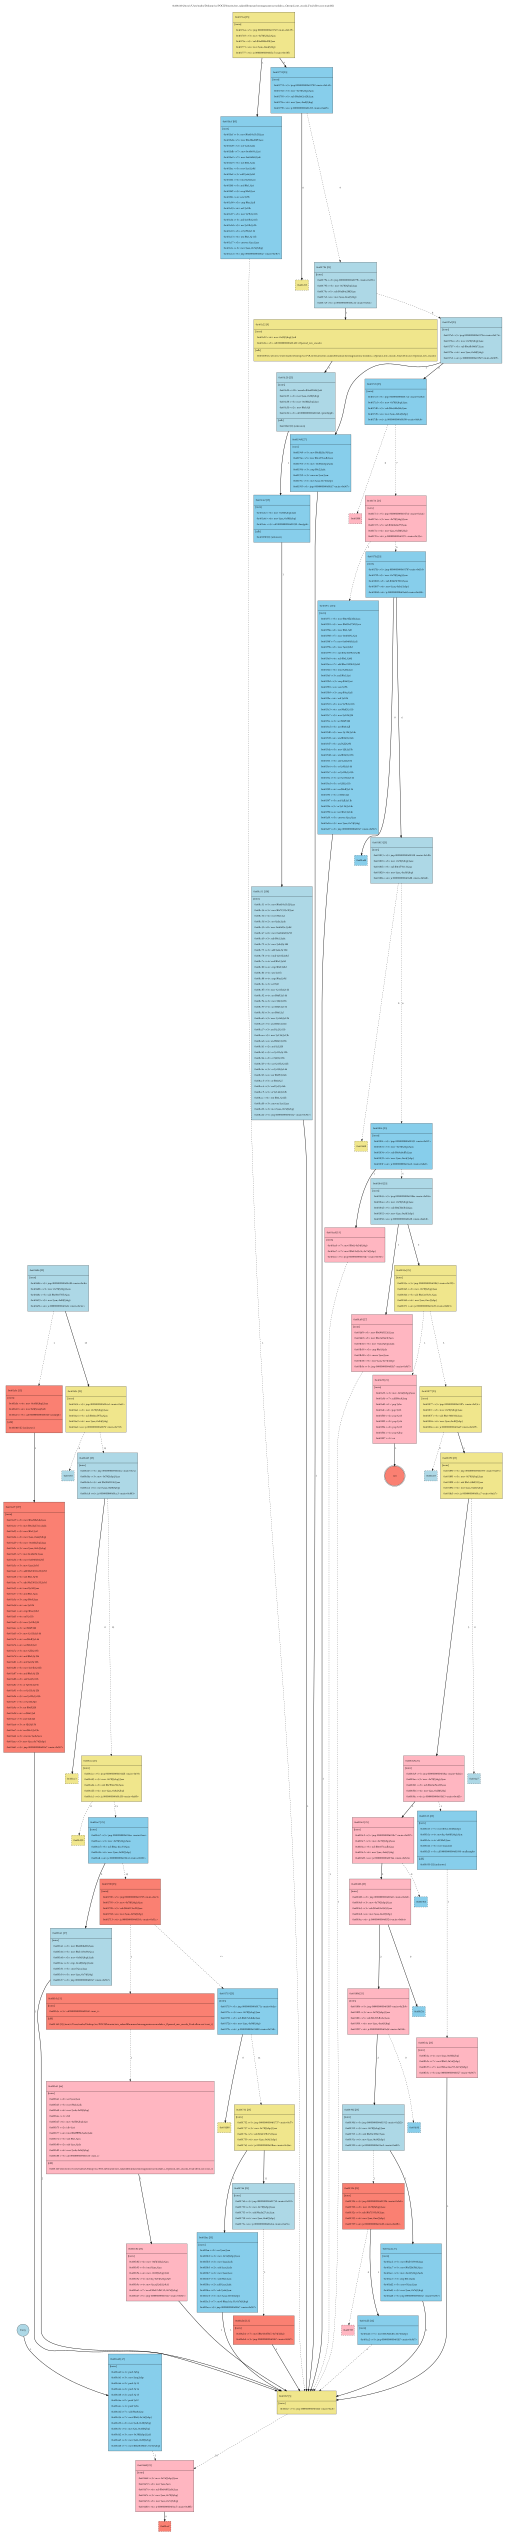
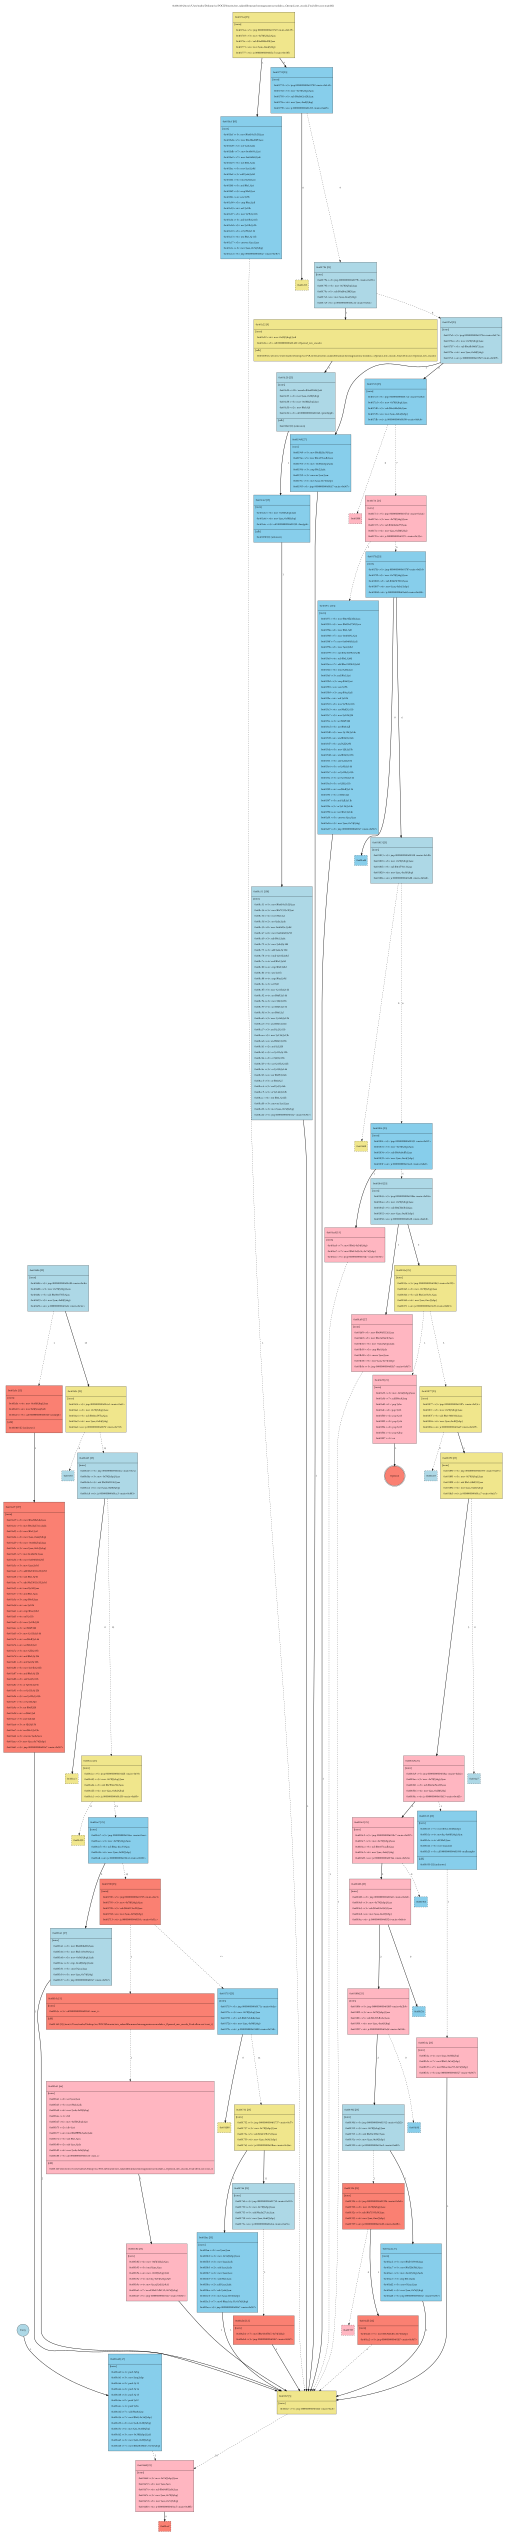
node "Exit": label "Exit" -> "Operand"
node "0x401cdb [12]": fillcolor skyblue -> salmon
